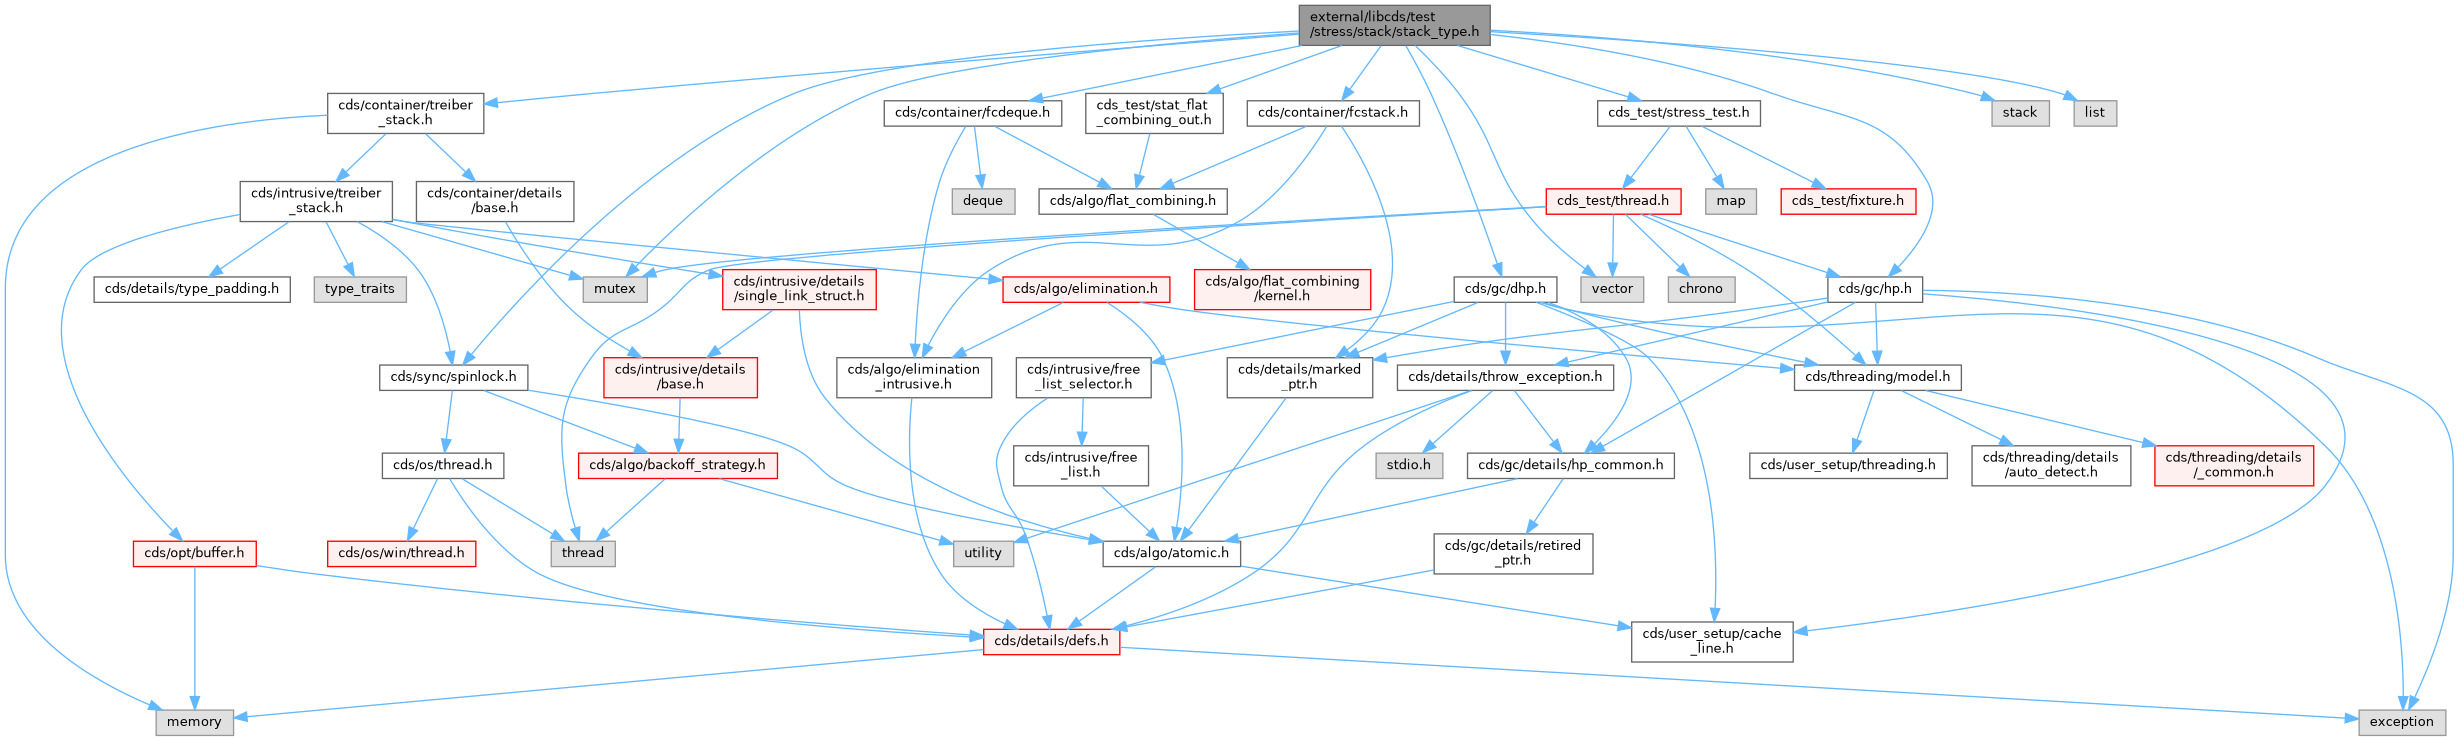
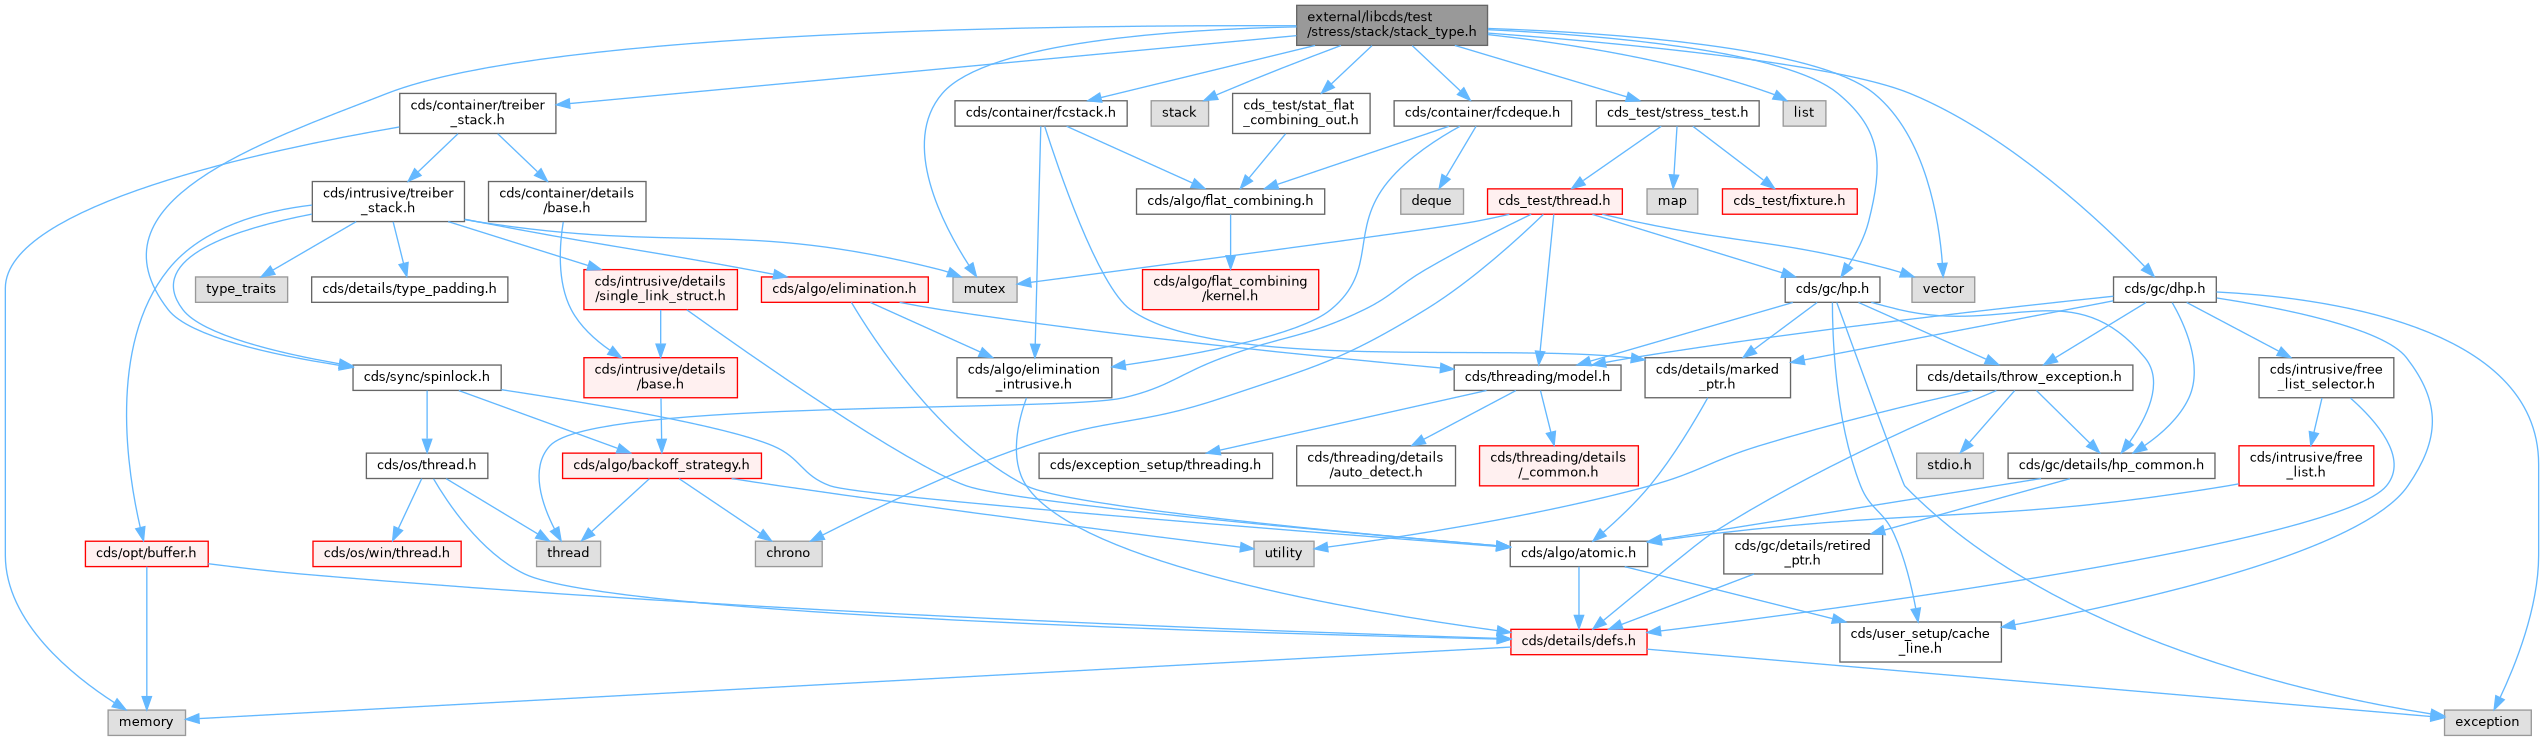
node "cds/intrusive/free _list.h": color grey40 -> red
node "cds/user_setup/threading.h": label "cds/user_setup/threading.h" -> "cds/exception_setup/threading.h"
edge "cds/algo/backoff_strategy.h" -> "chrono": added
